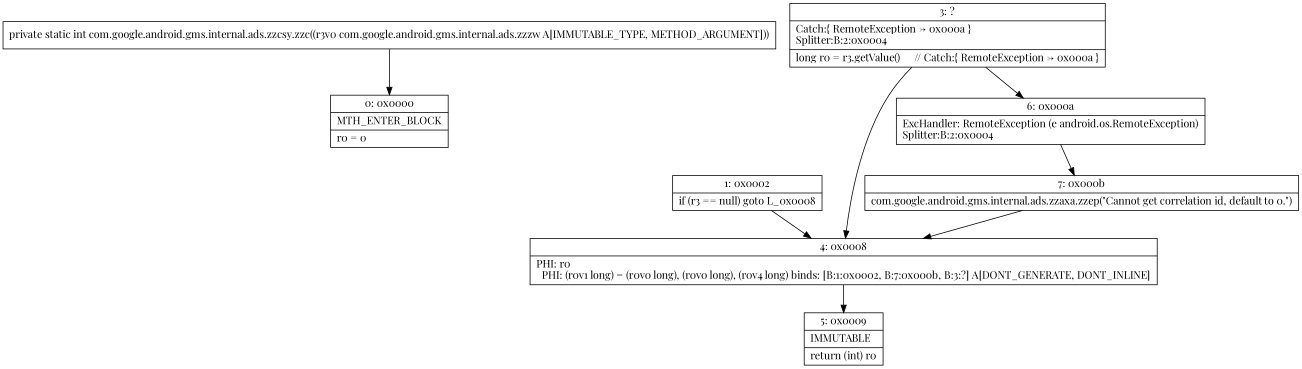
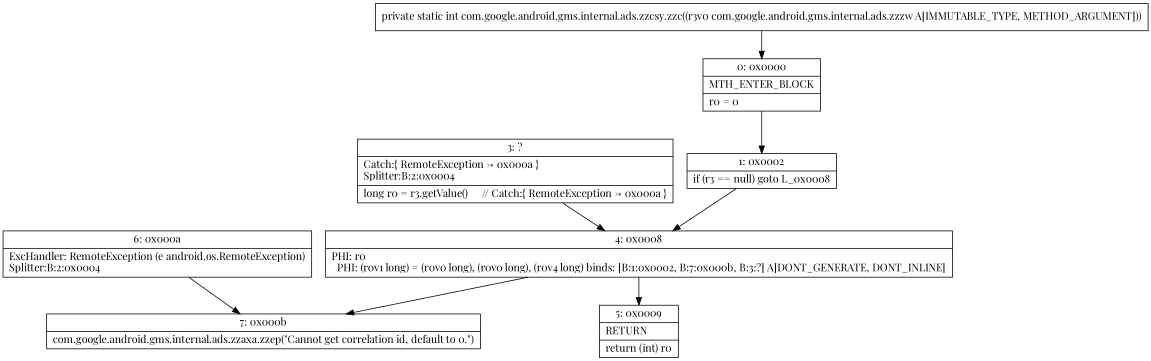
edge "3: ?" -> "6: 0x000a": removed
edge "0: 0x0000" -> "1: 0x0002": added
edge "7: 0x000b" -> "4: 0x0008": reversed
node "5: 0x0009": text "IMMUTABLE" -> "RETURN"
